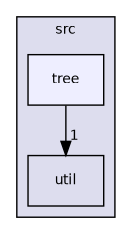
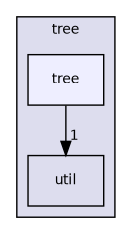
cluster "src": label "src" -> "tree"
